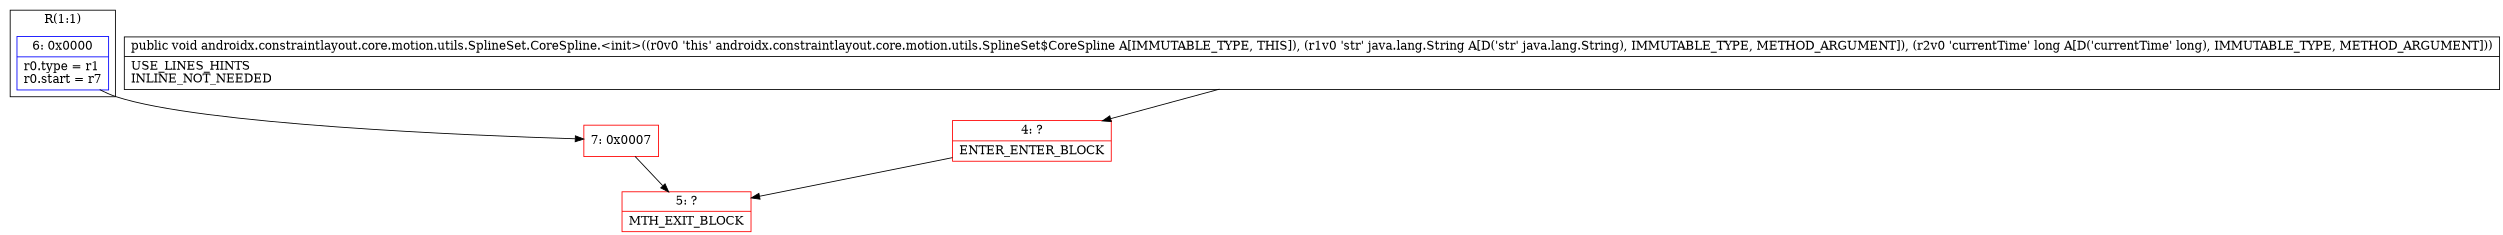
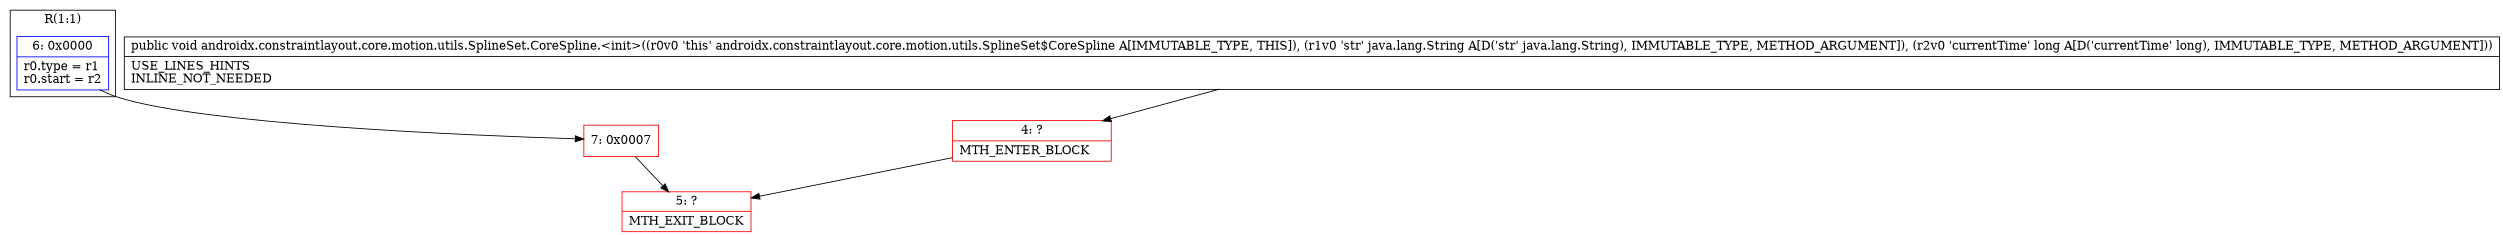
node "6: 0x0000": text "r0.start = r7" -> "r0.start = r2"
node "4: ?": text "ENTER_ENTER_BLOCK" -> "MTH_ENTER_BLOCK"
